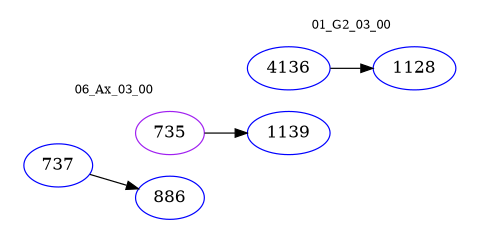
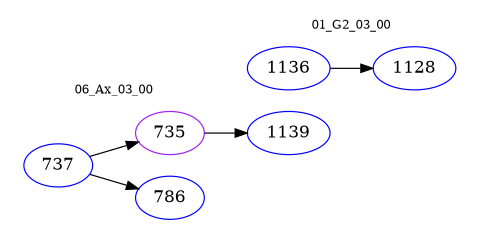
node "4136": label "4136" -> "1136"
edge "737" -> "735": added
node "886": label "886" -> "786"
